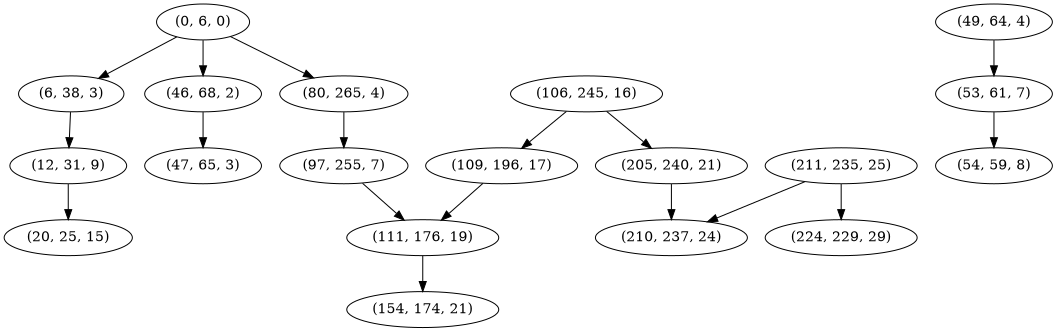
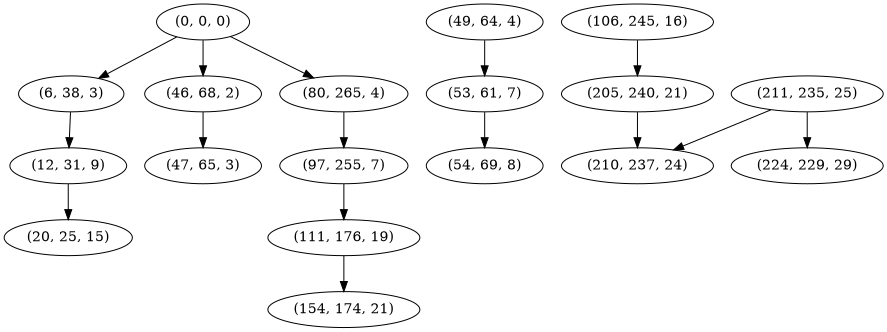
node "(0, 6, 0)": label "(0, 6, 0)" -> "(0, 0, 0)"
node "(109, 196, 17)": removed
node "(54, 59, 8)": label "(54, 59, 8)" -> "(54, 69, 8)"
